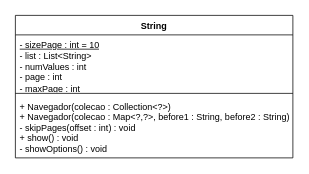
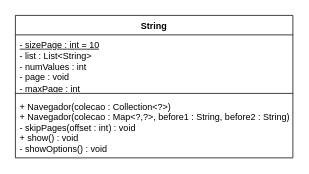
node "- sizePage : int = 10 - list : List<String> - numValues : int - page : int - maxPage : int": label "- sizePage : int = 10 - list : List<String> - numValues : int - page : int - maxPage : int" -> "- sizePage : int = 10 - list : List<String> - numValues : int - page : void - maxPage : int"
